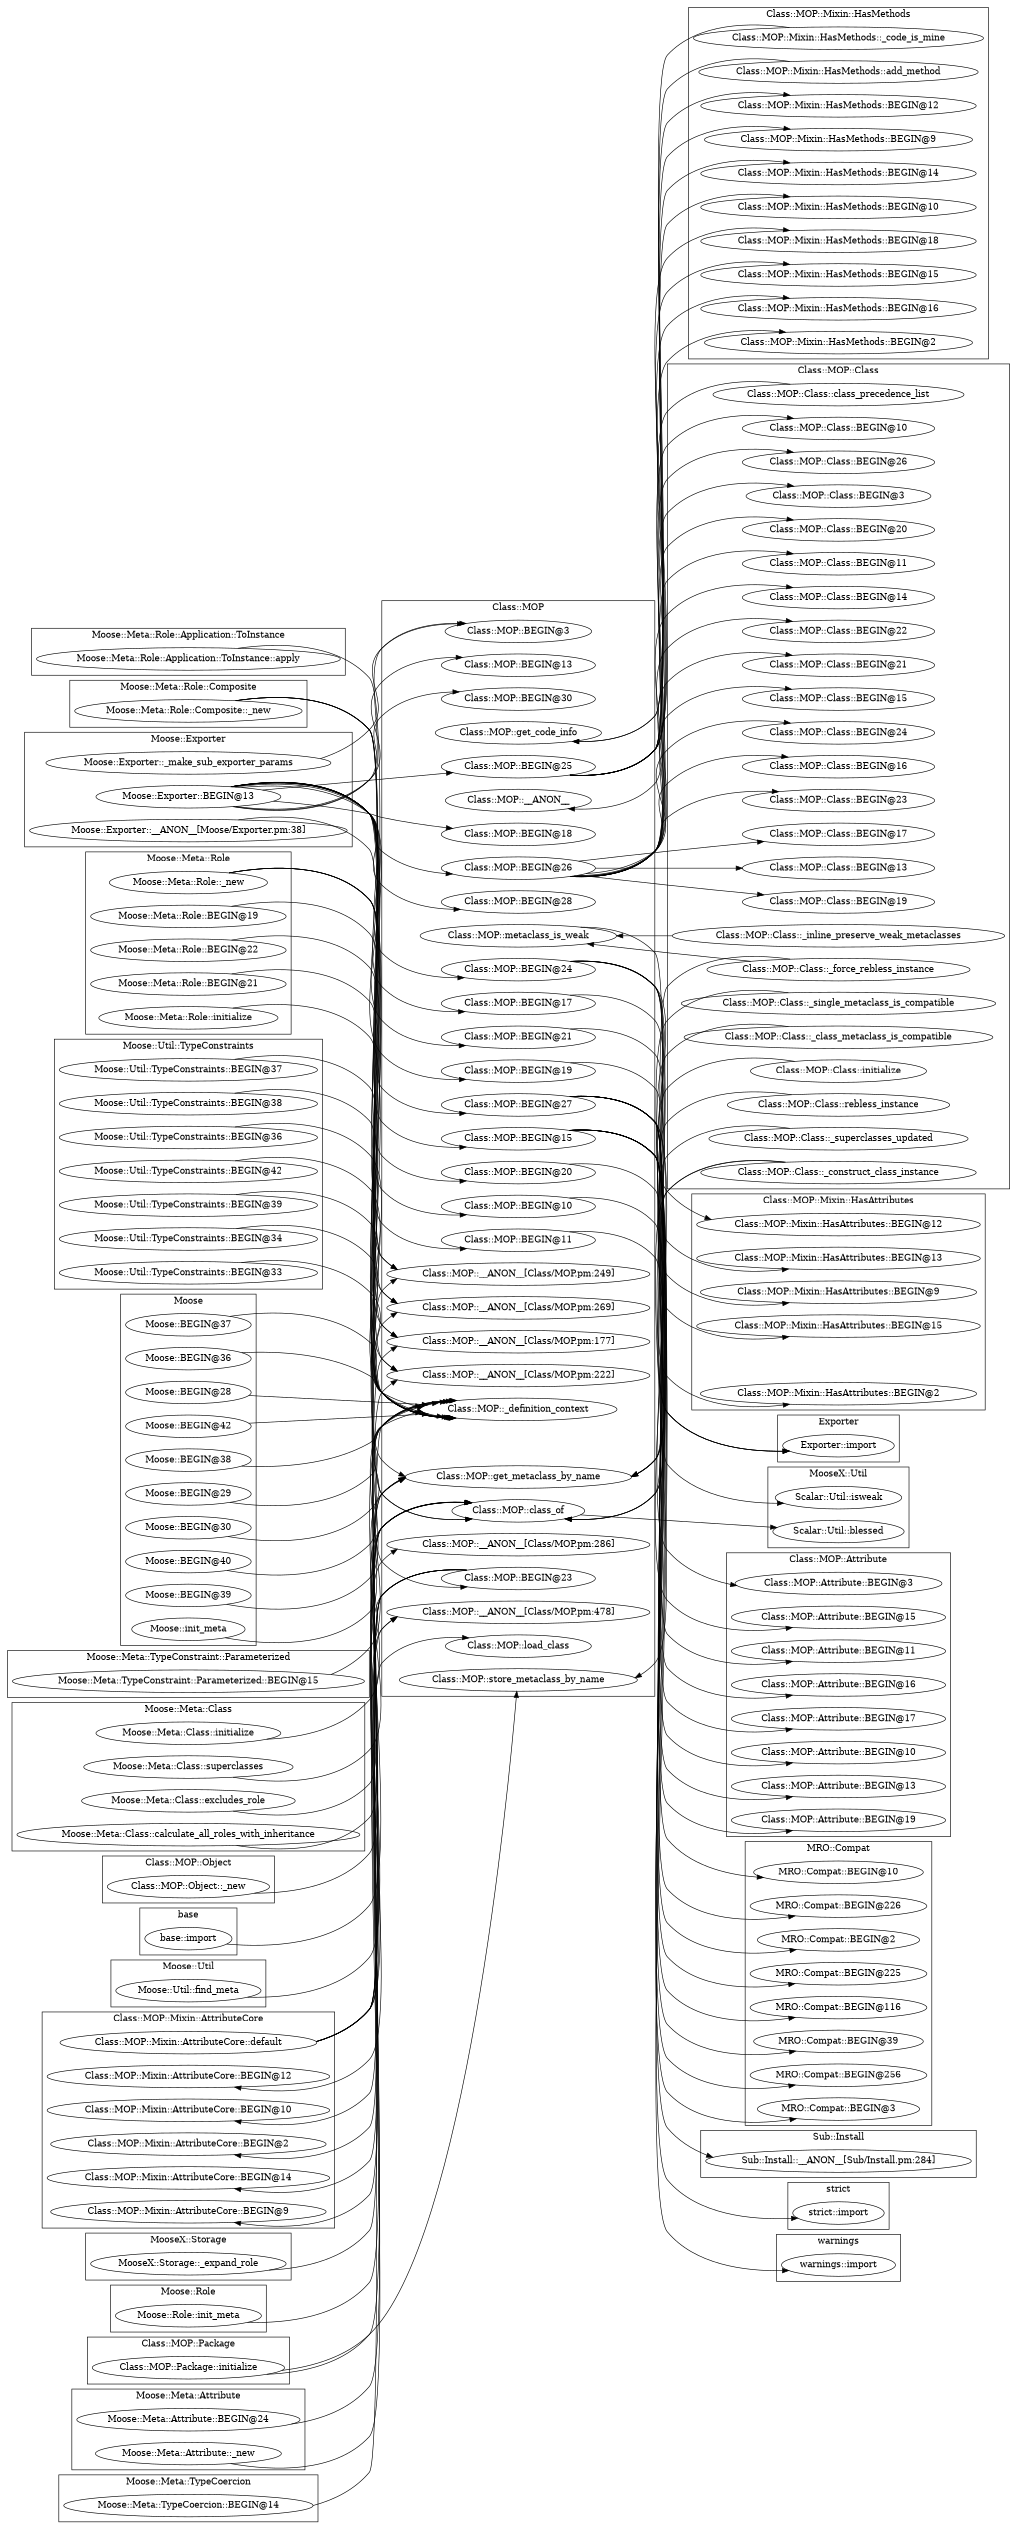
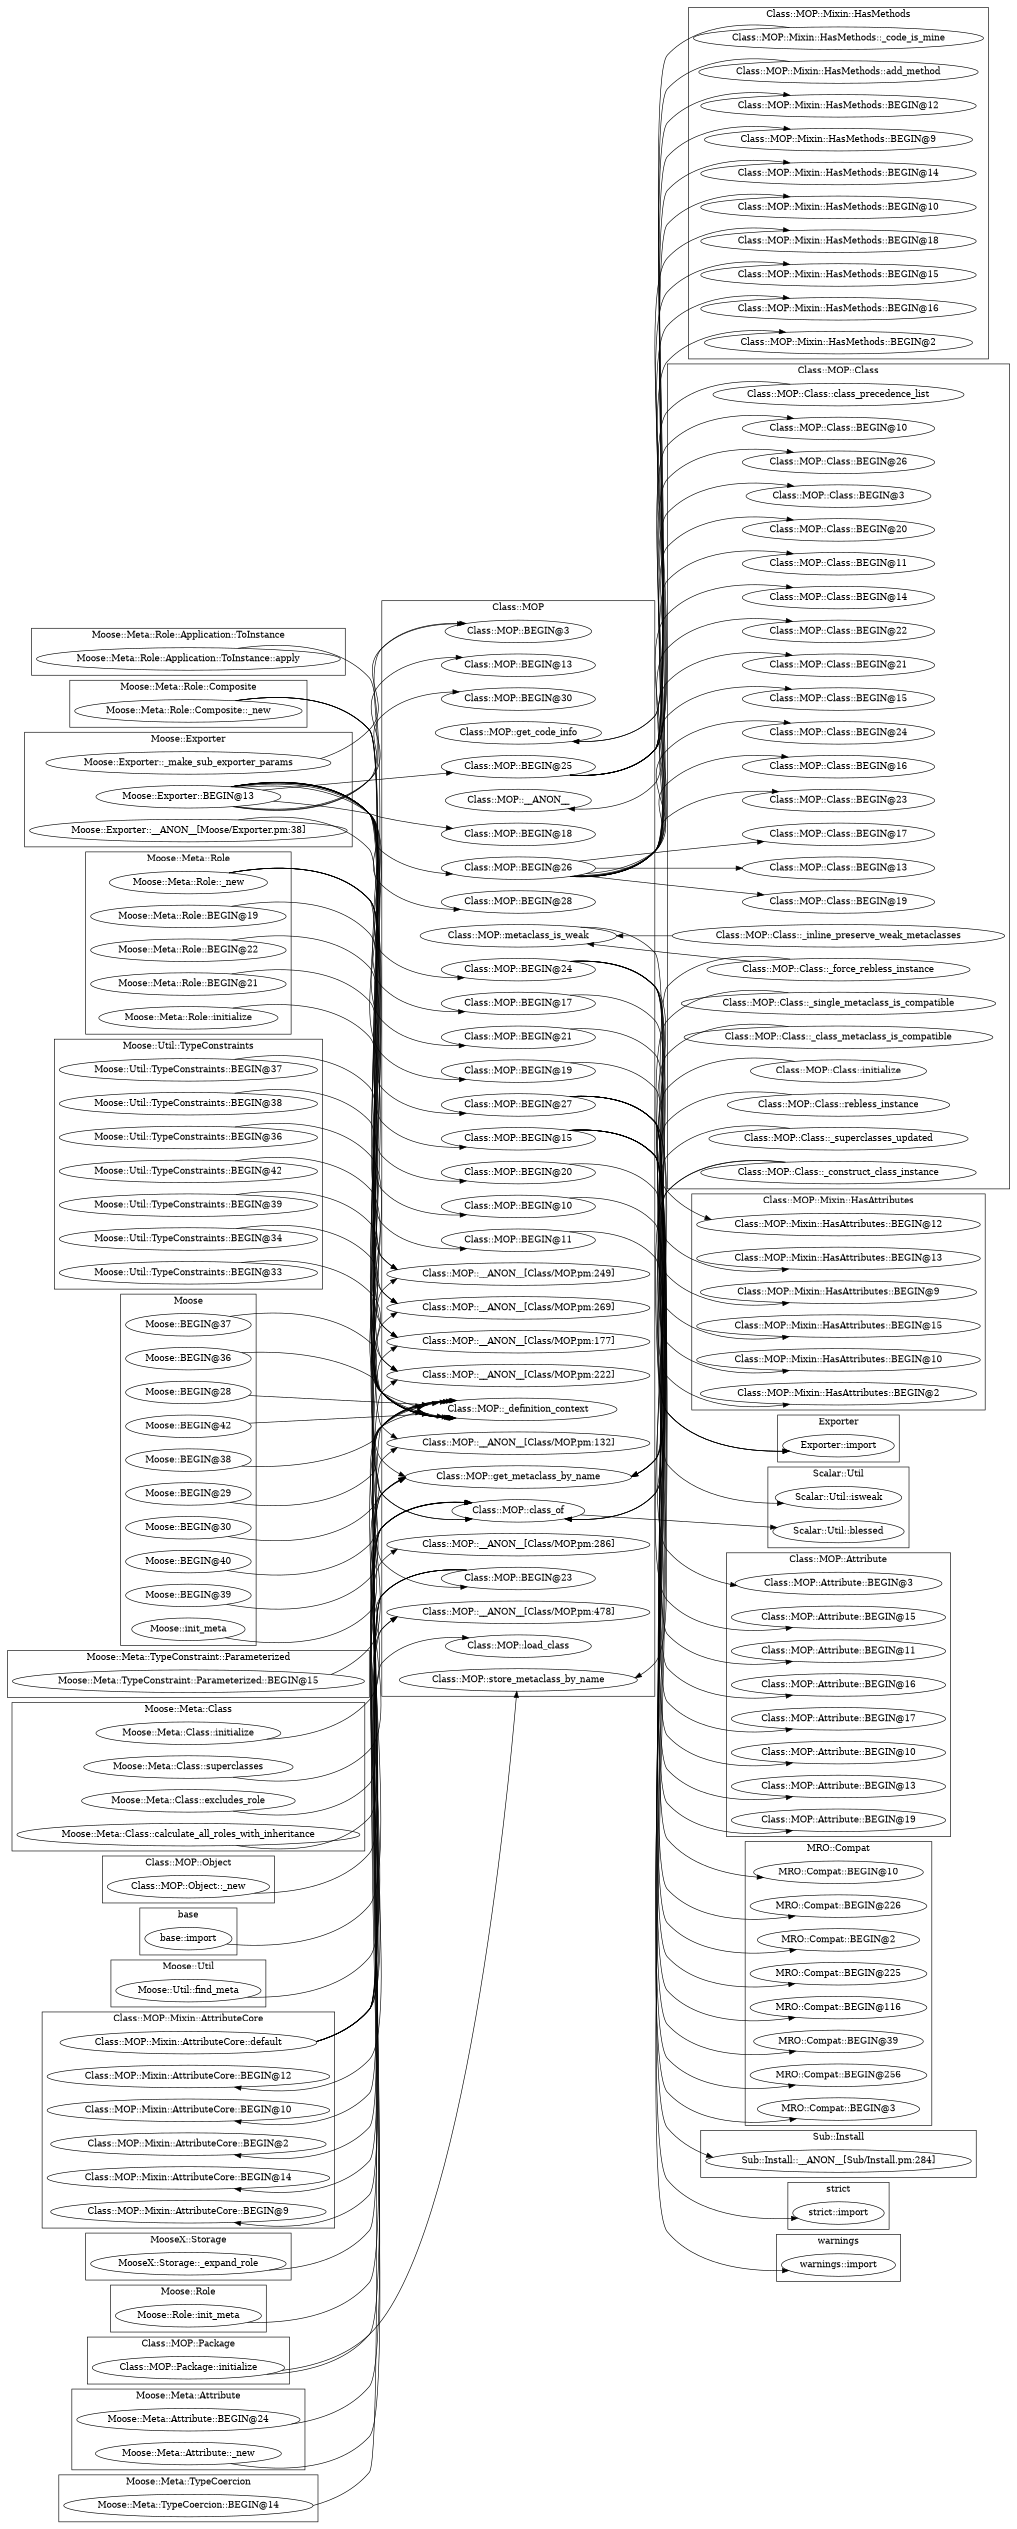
node "Class::MOP::Mixin::HasAttributes::BEGIN@10": added
node "Class::MOP::__ANON__[Class/MOP.pm:132]": added
cluster "MooseX::Util": label "MooseX::Util" -> "Scalar::Util"
